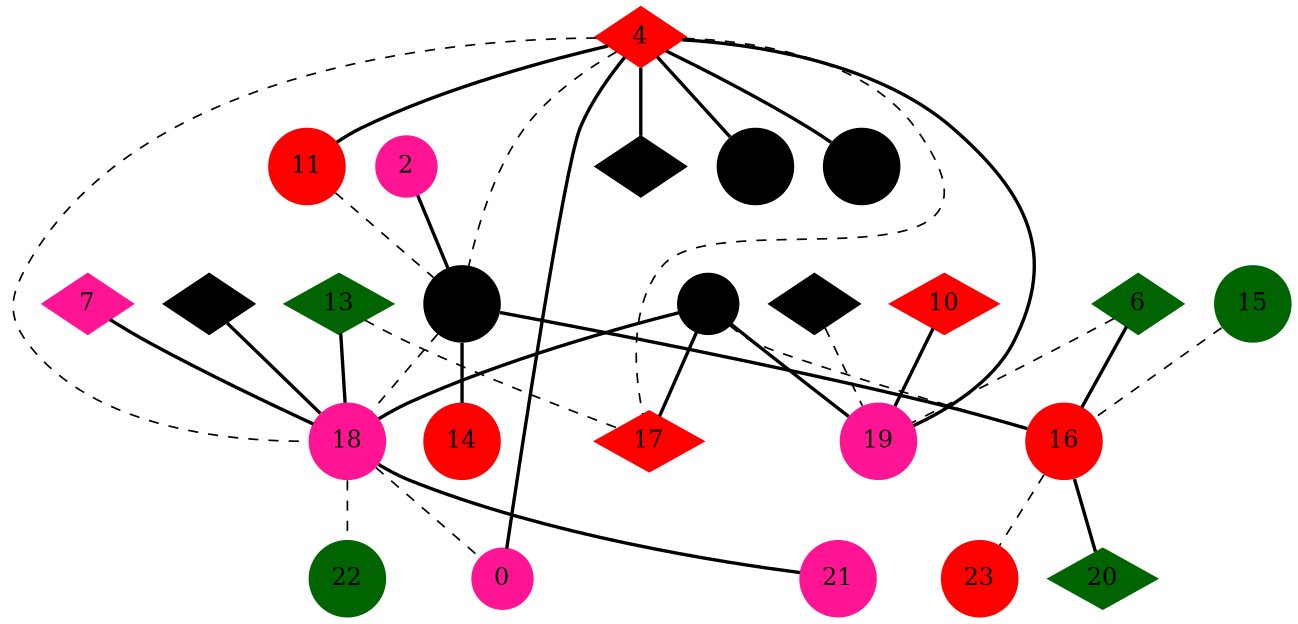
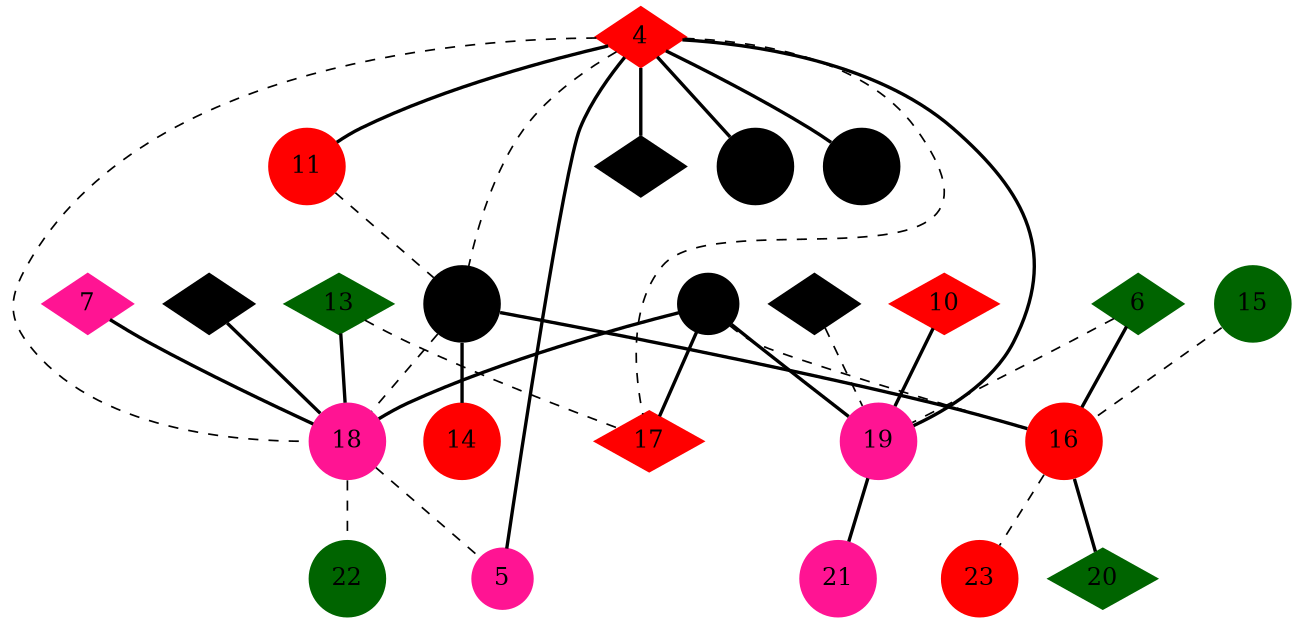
node "2": removed
edge "18" -- "21": now "19" -- "21"
node "0": label "0" -> "5"
